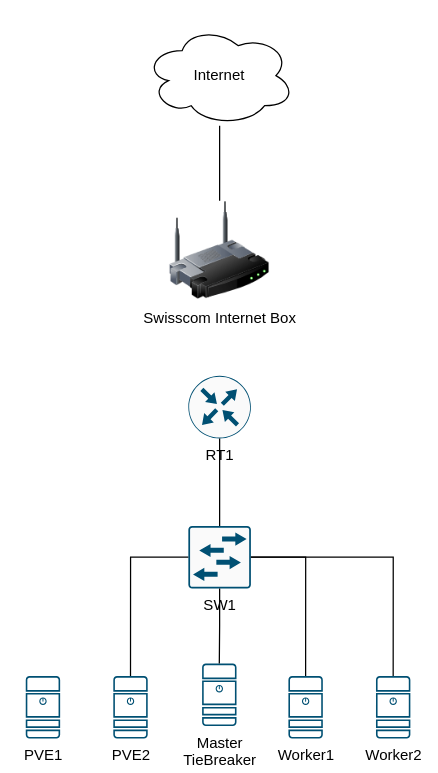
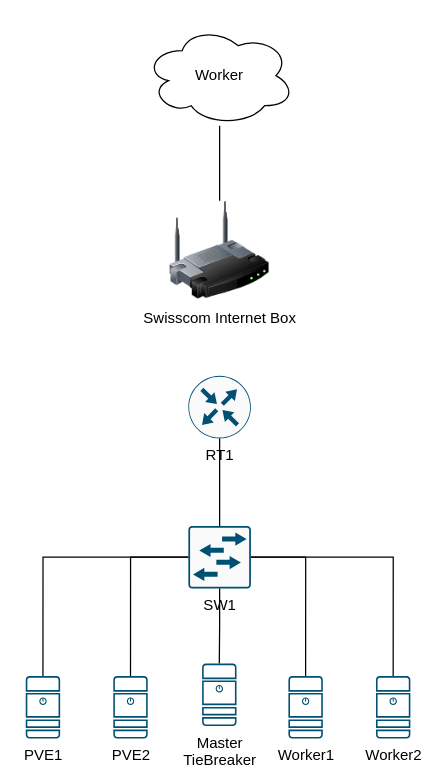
node "Internet": label "Internet" -> "Worker"
edge "SW1" -- "PVE1": added
